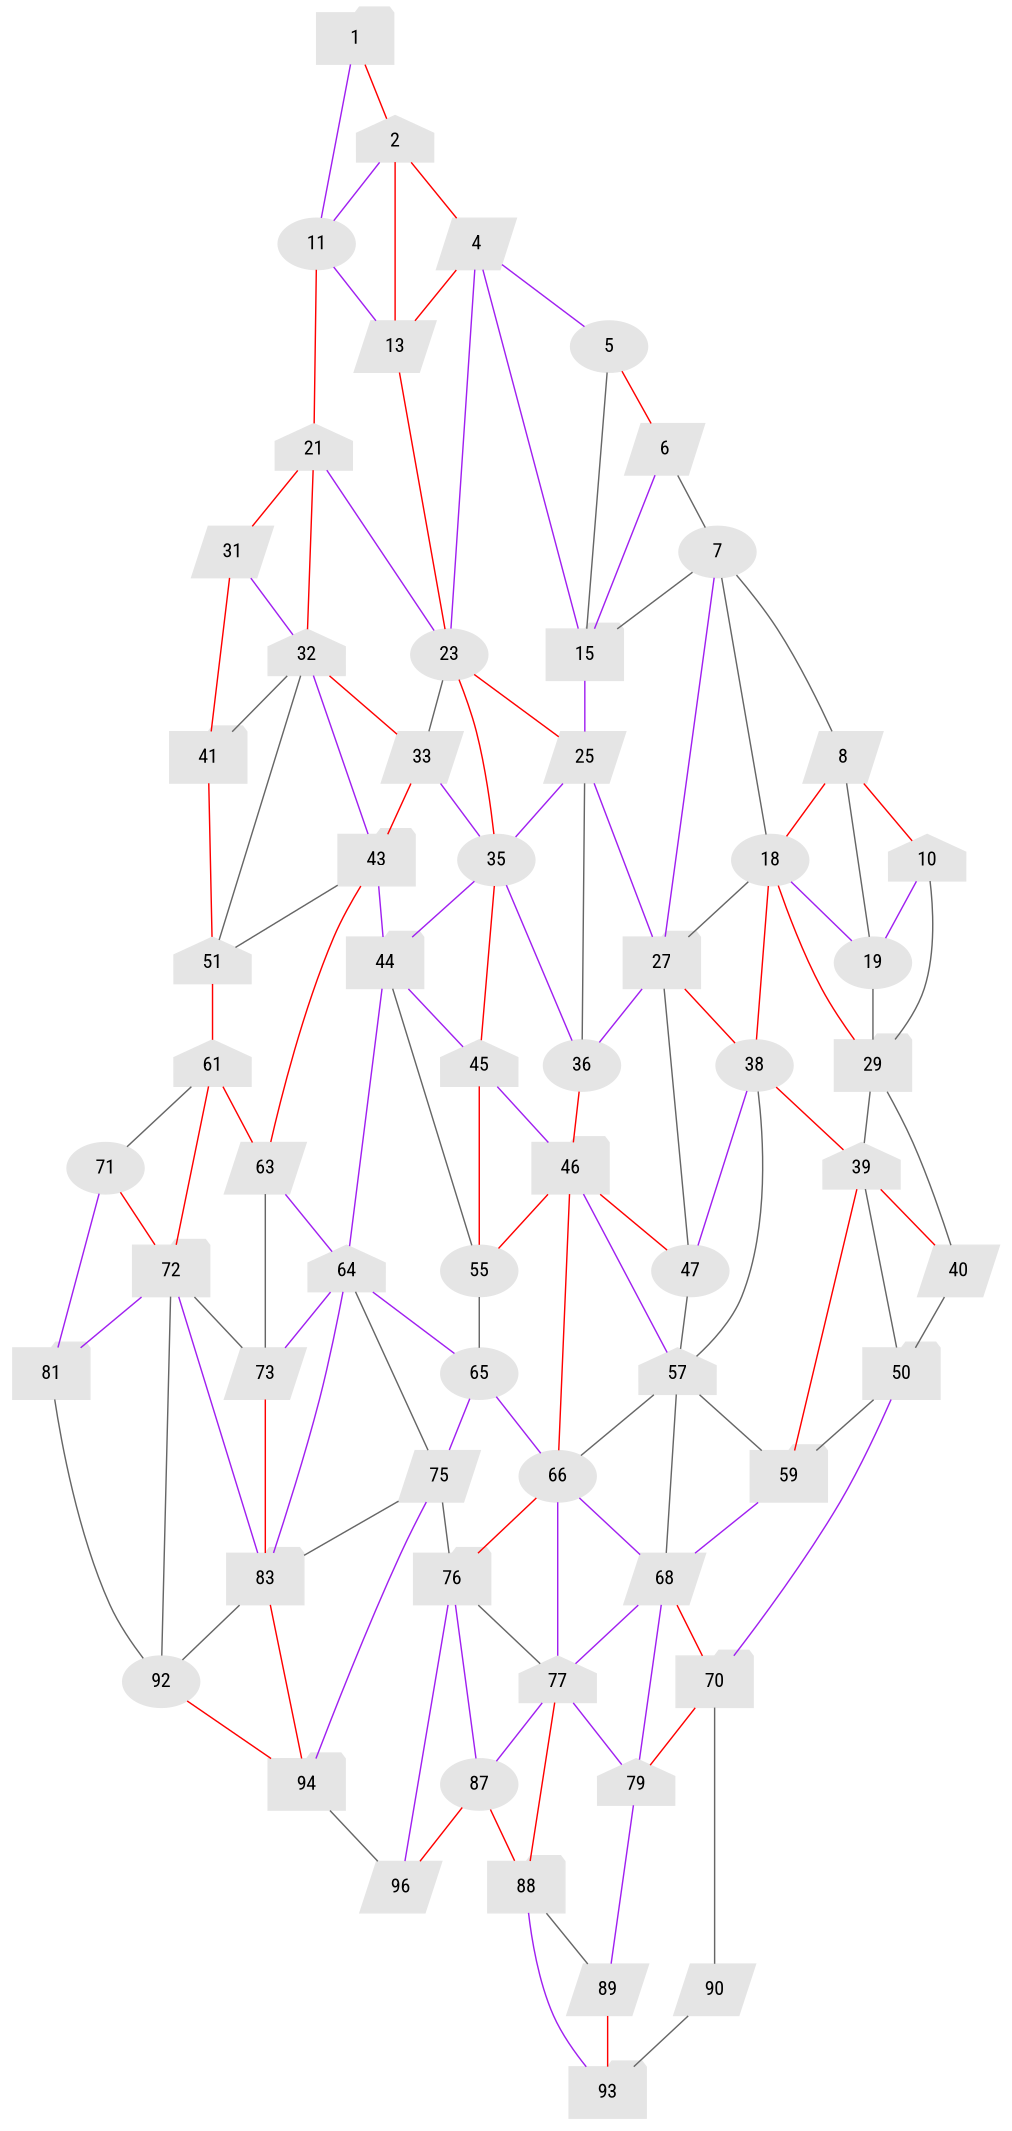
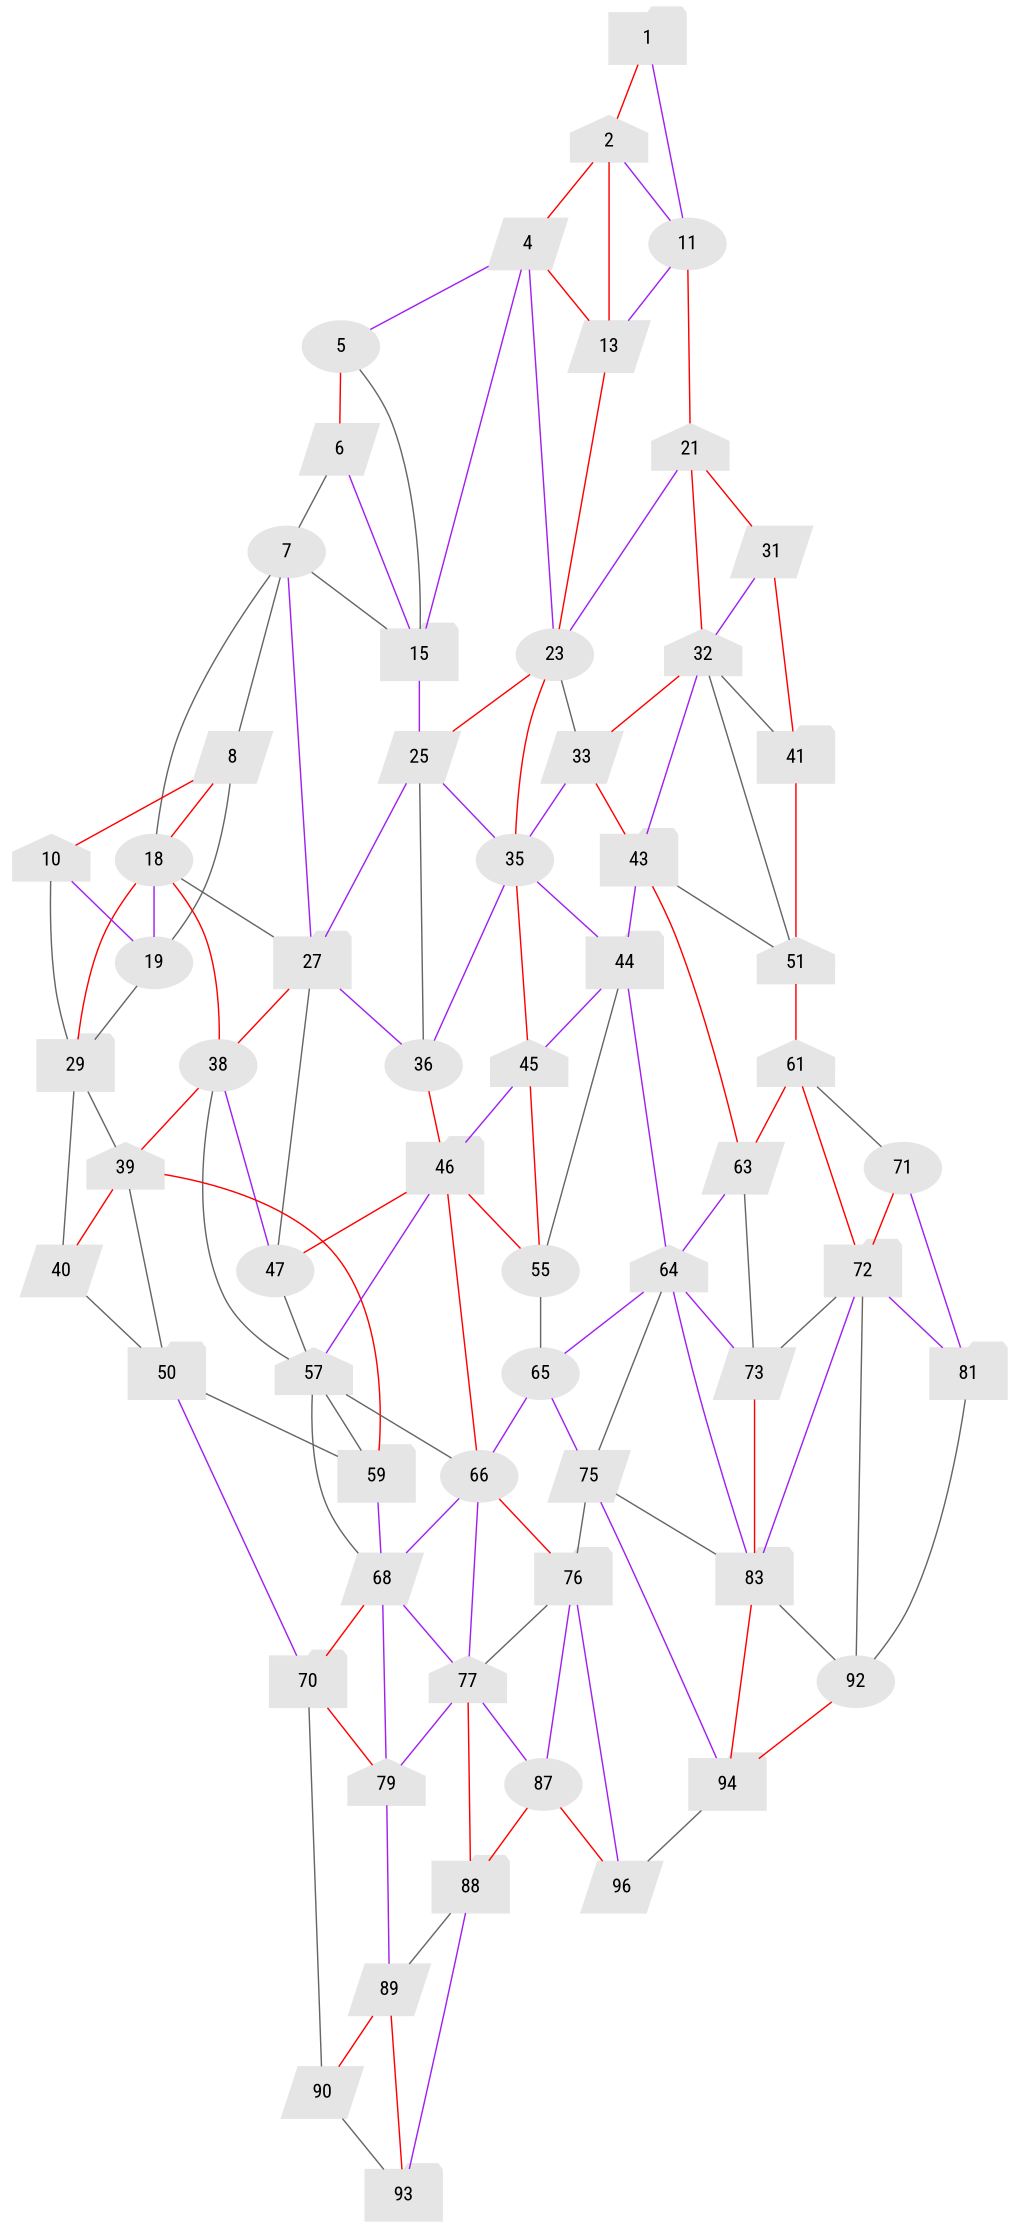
edge "89" -- "90": added
